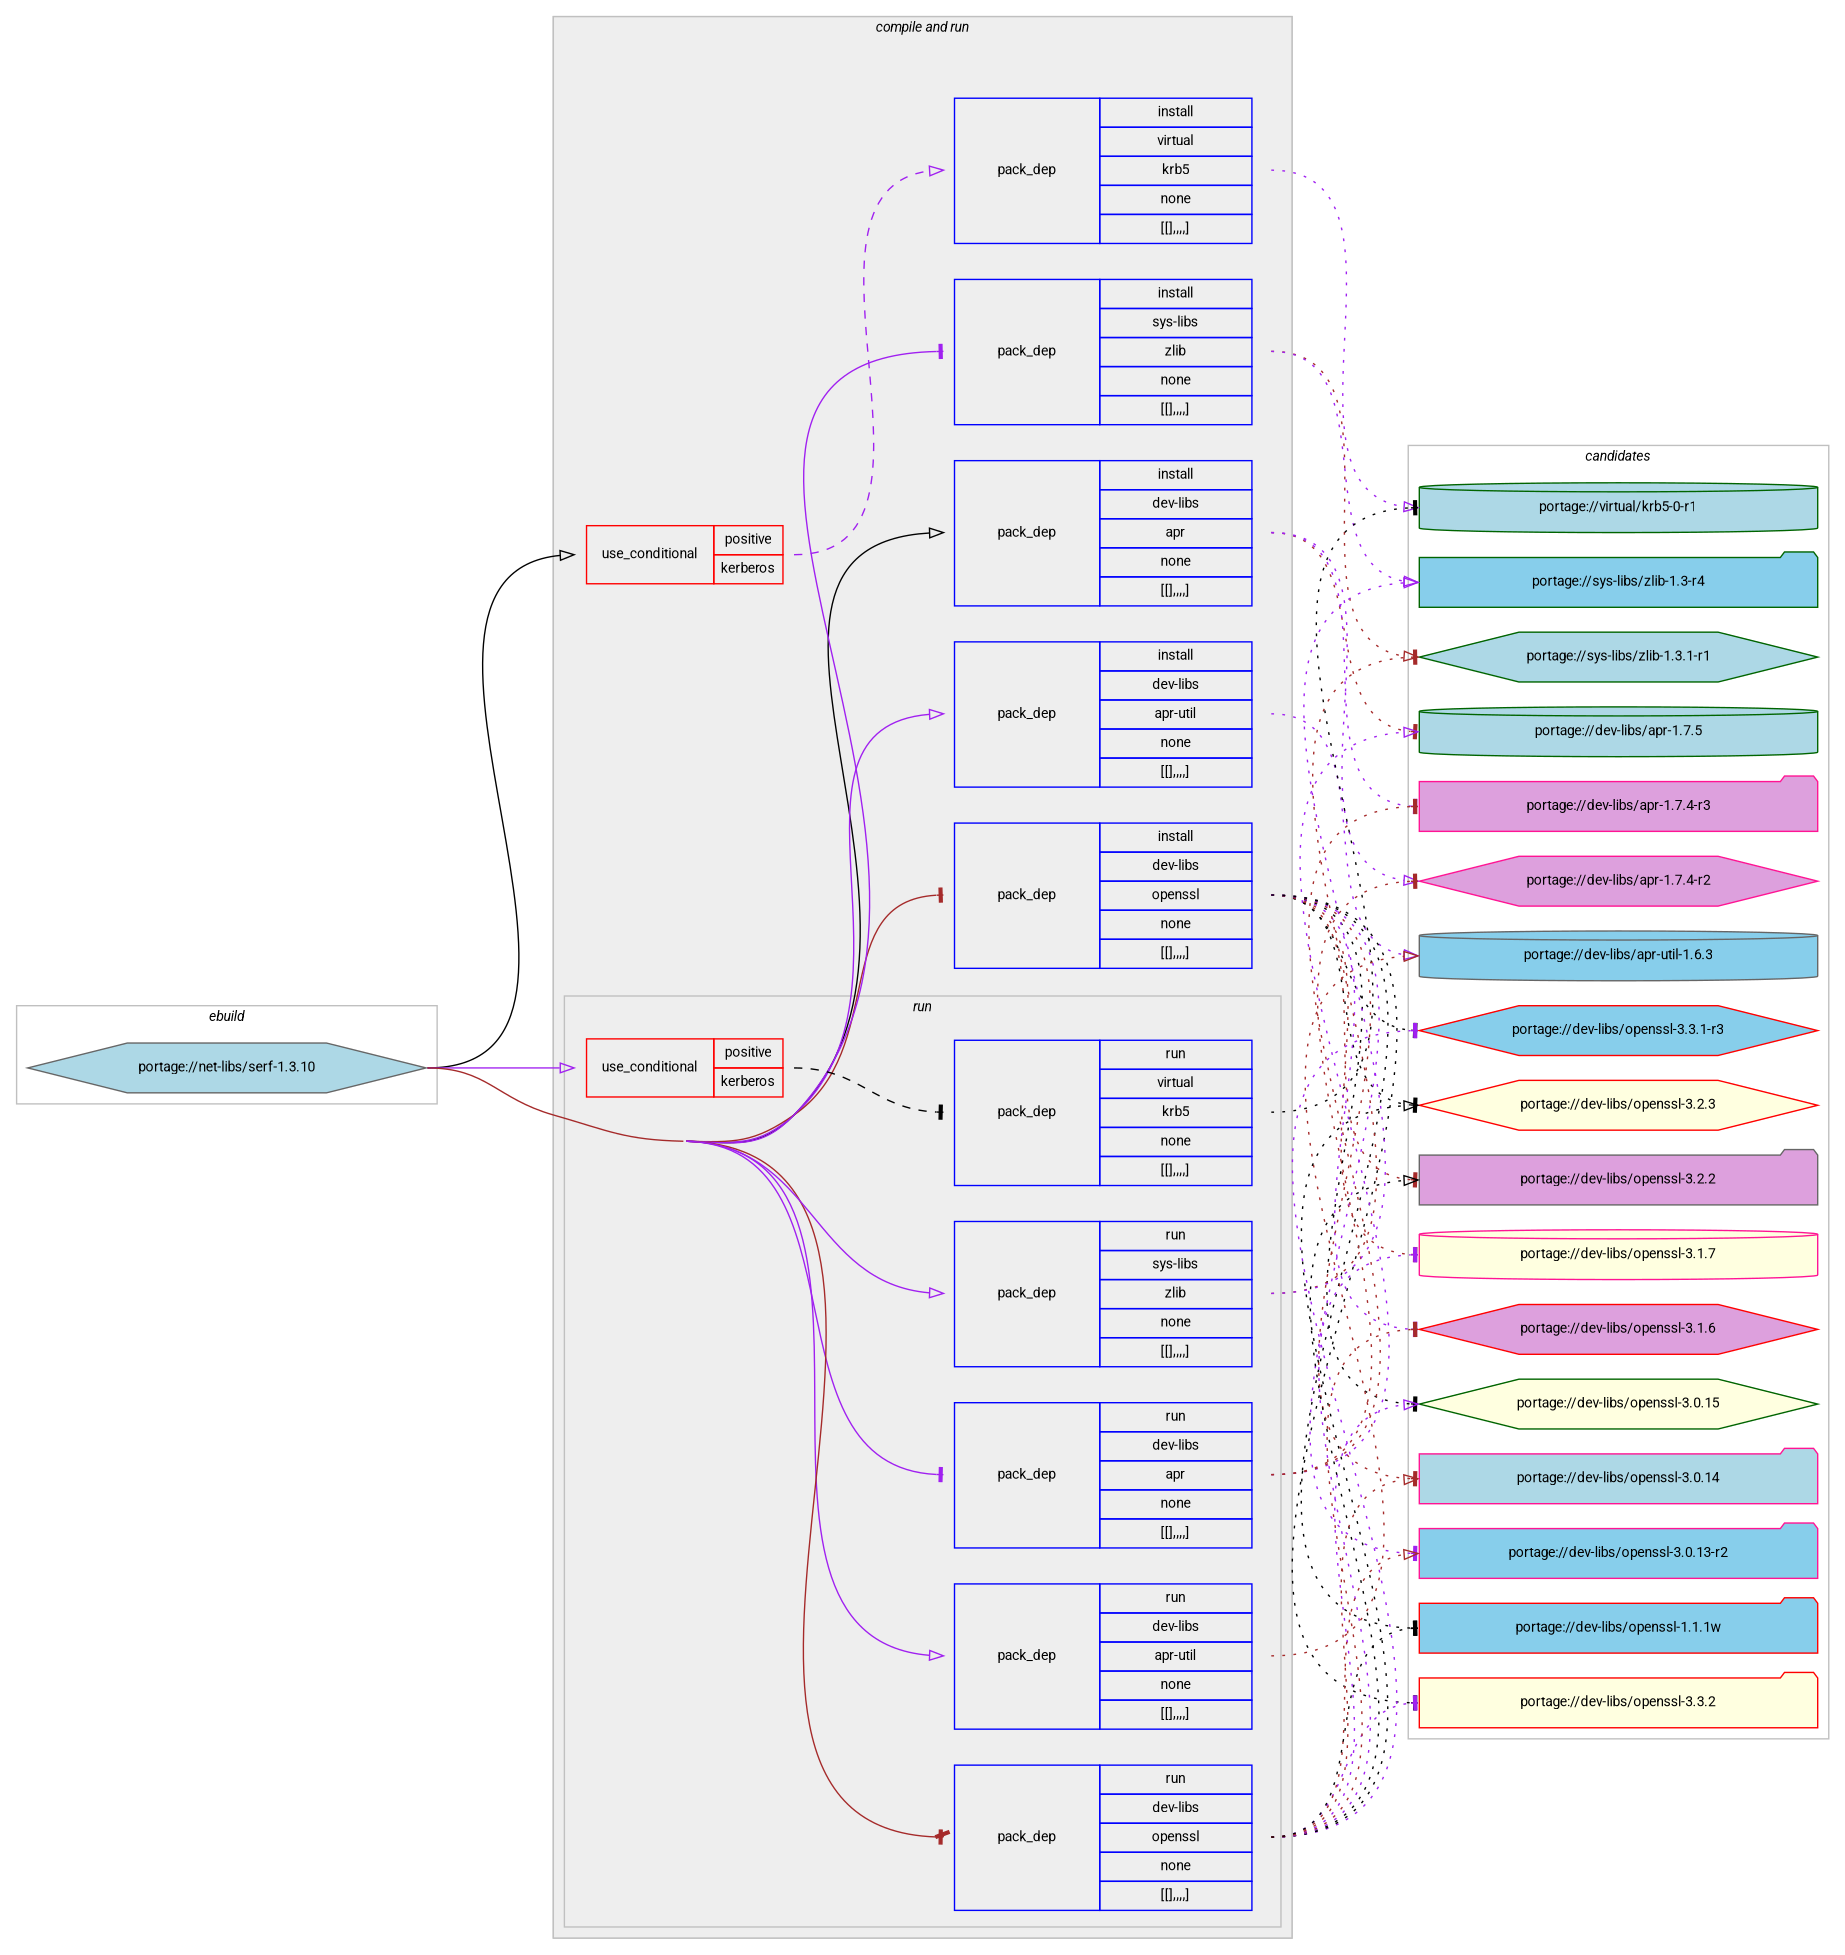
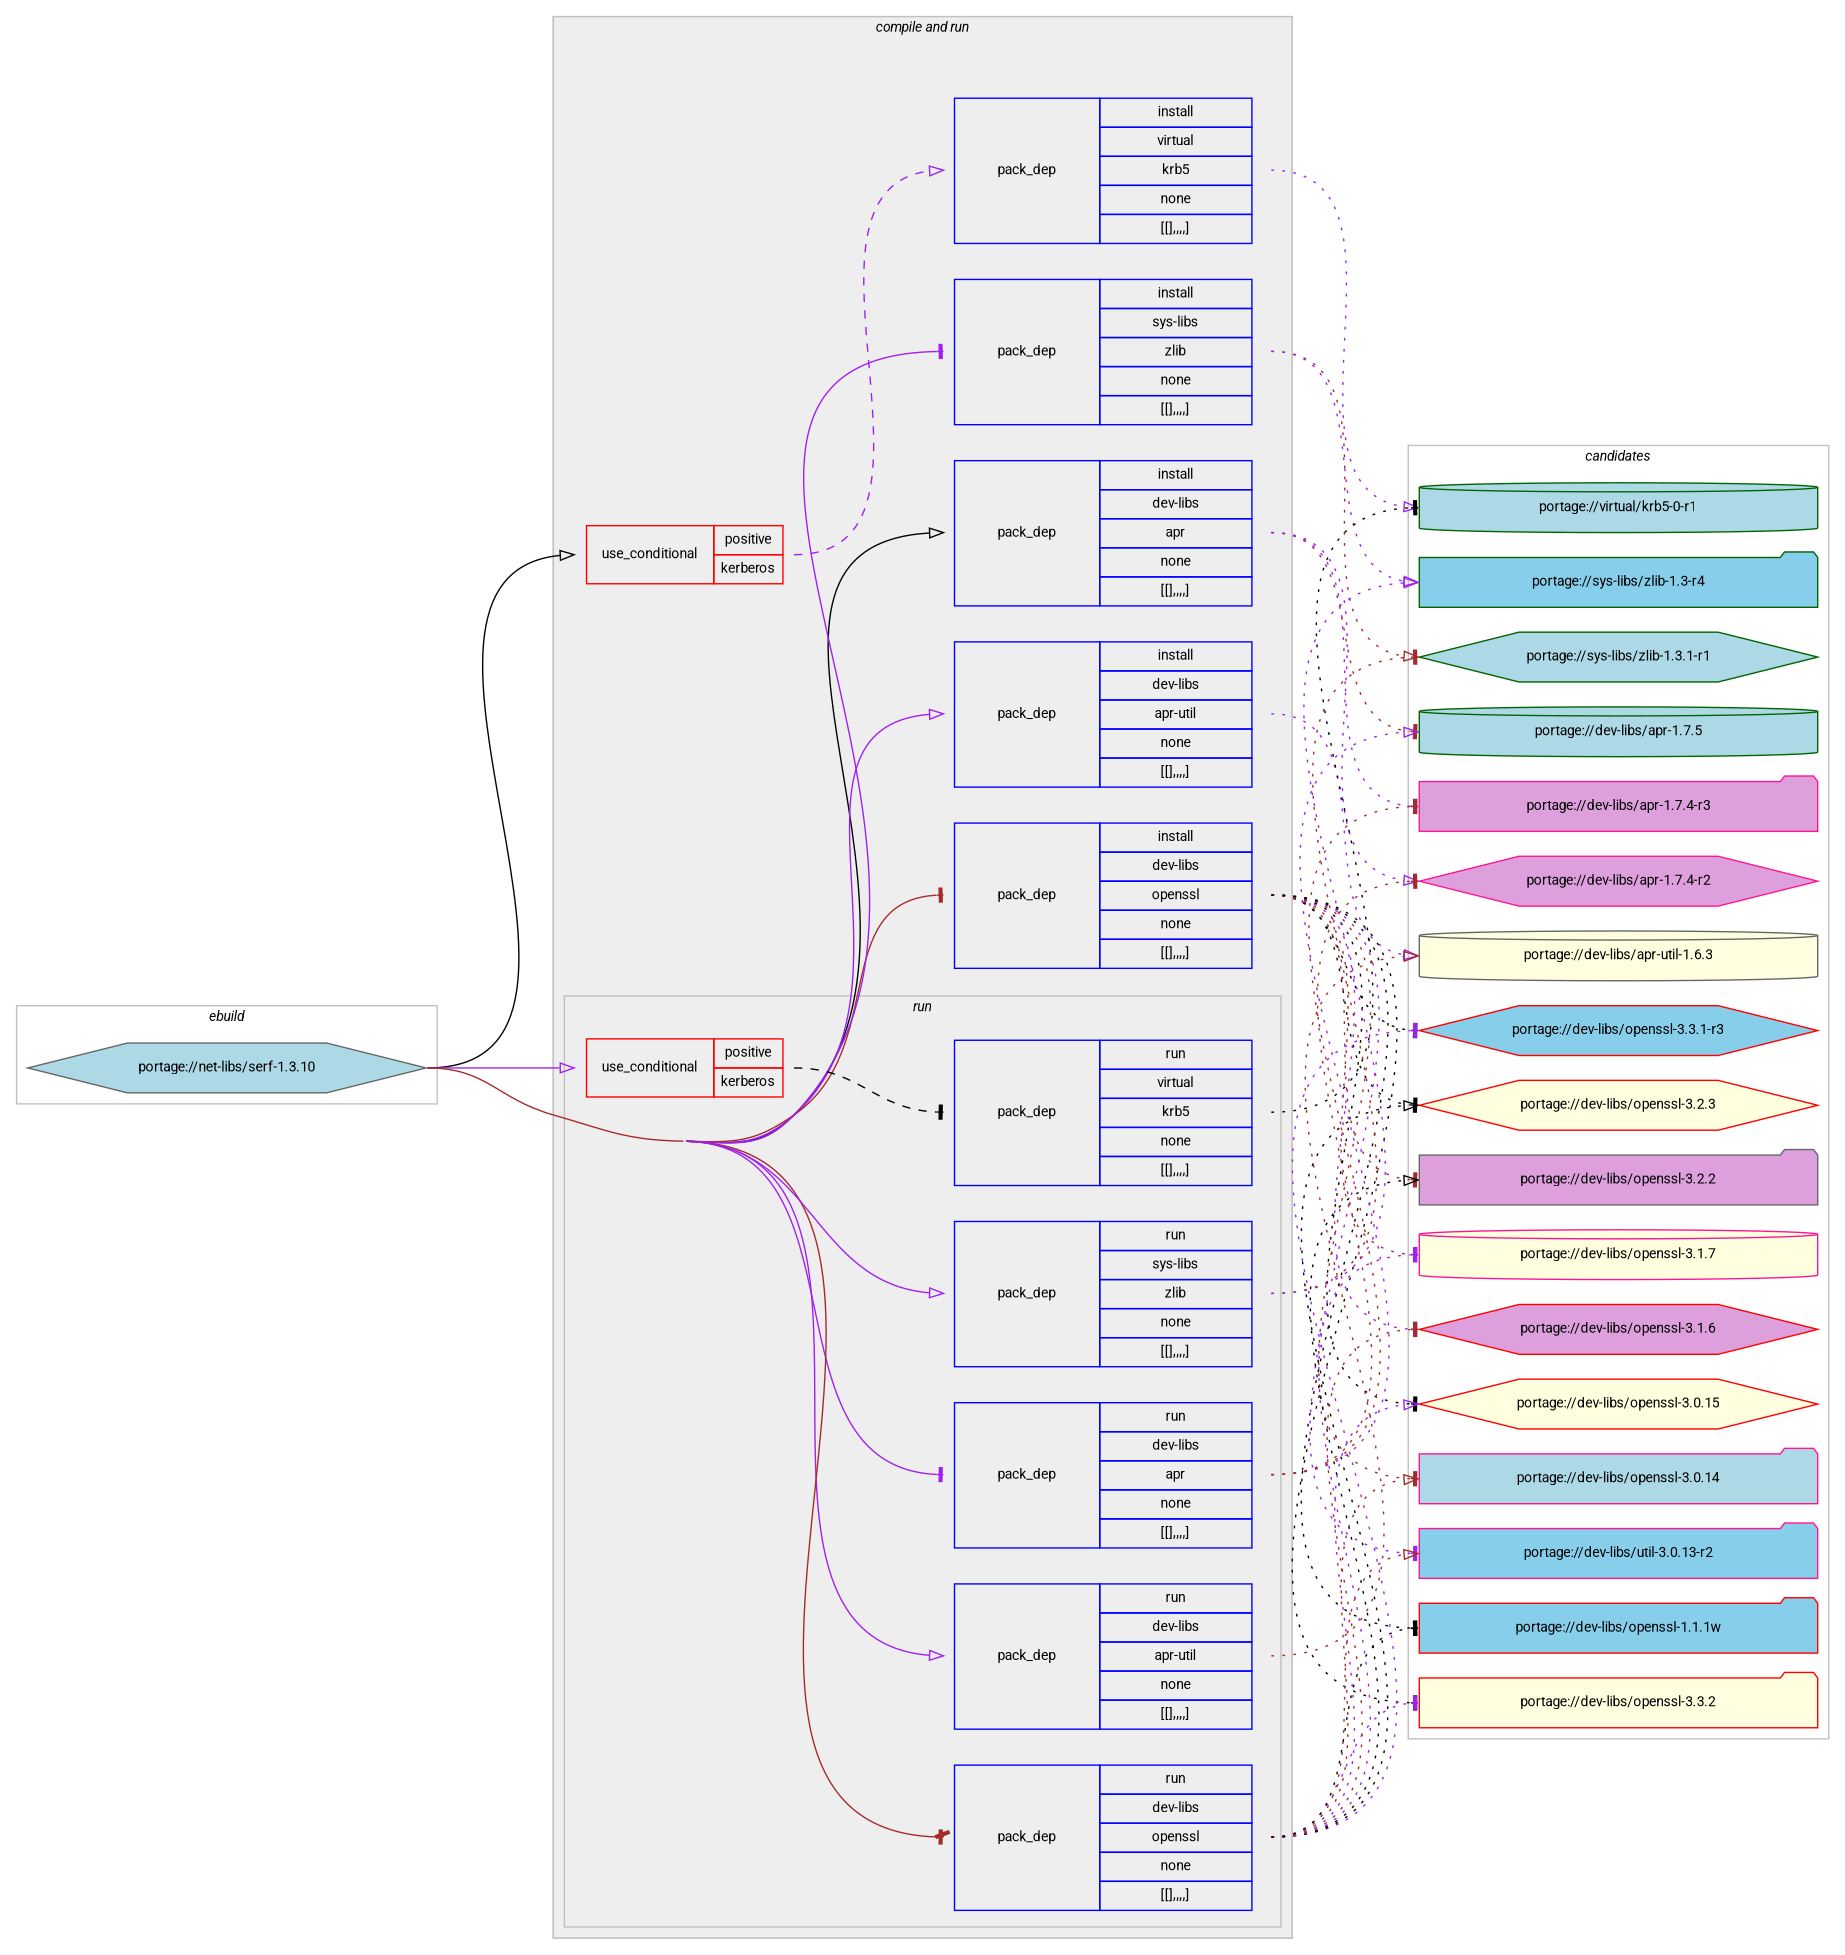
node "portage://dev-libs/apr-util-1.6.3": fillcolor skyblue -> lightyellow
node "portage://dev-libs/openssl-3.0.15": color darkgreen -> red
node "portage://dev-libs/openssl-3.0.13-r2": label "portage://dev-libs/openssl-3.0.13-r2" -> "portage://dev-libs/util-3.0.13-r2"
